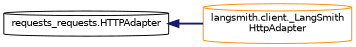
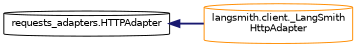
node "requests_requests.HTTPAdapter": label "requests_requests.HTTPAdapter" -> "requests_adapters.HTTPAdapter"
